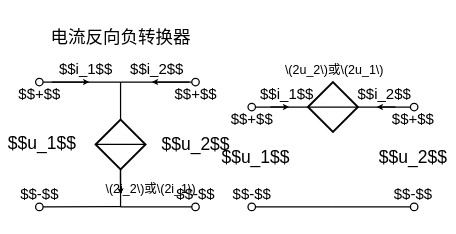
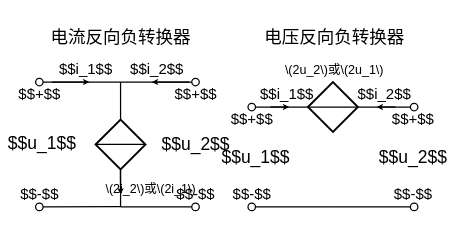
node "电压反向负转换器": added
